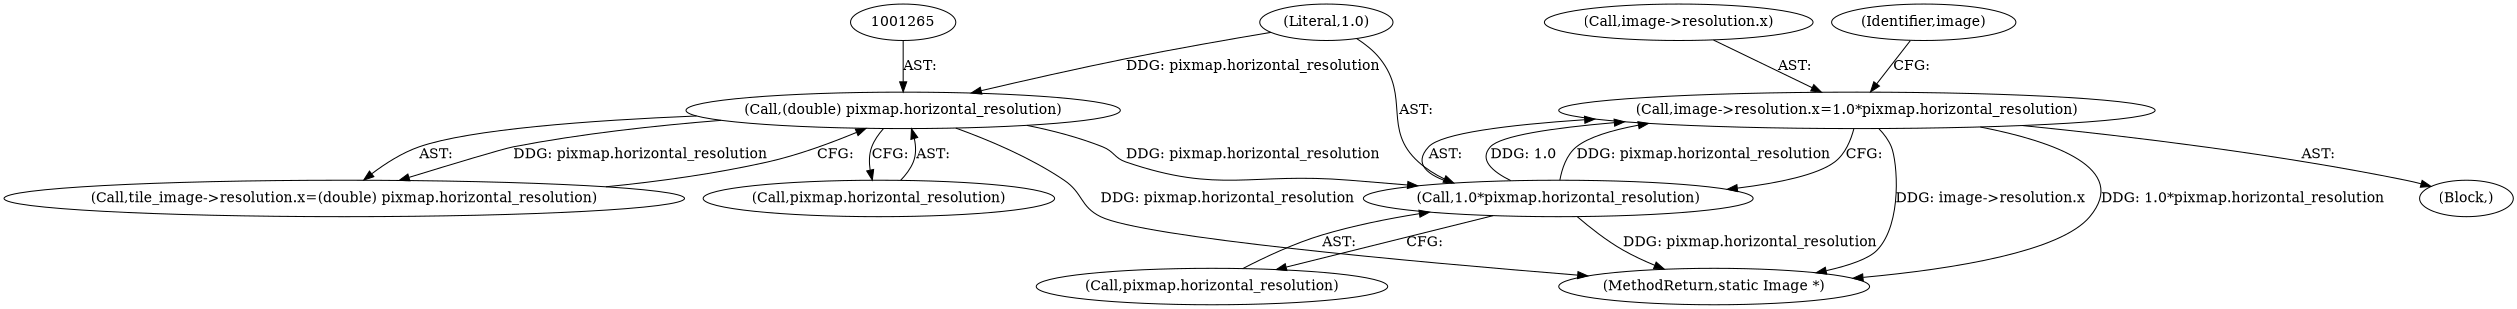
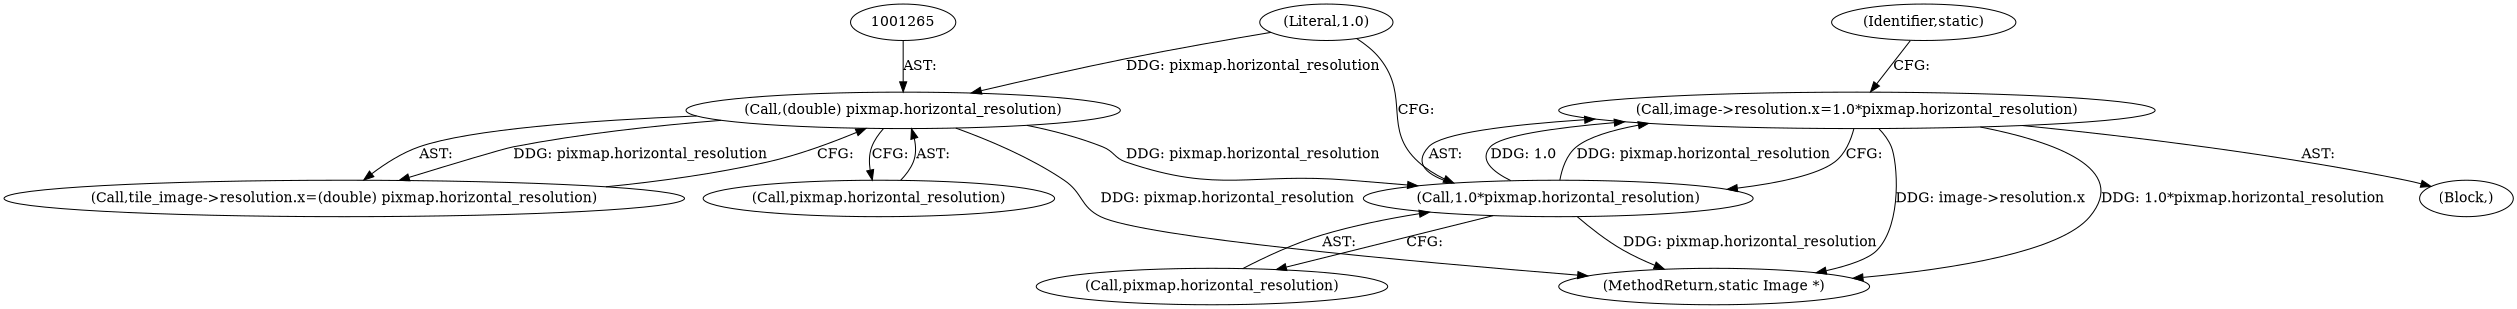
node "(Call,image->resolution.x)": removed
node "(Identifier,image)": label "(Identifier,image)" -> "(Identifier,static)"
edge "(Literal,1.0)" -> "(Call,1.0*pixmap.horizontal_resolution)": label "AST: " -> "CFG: "
